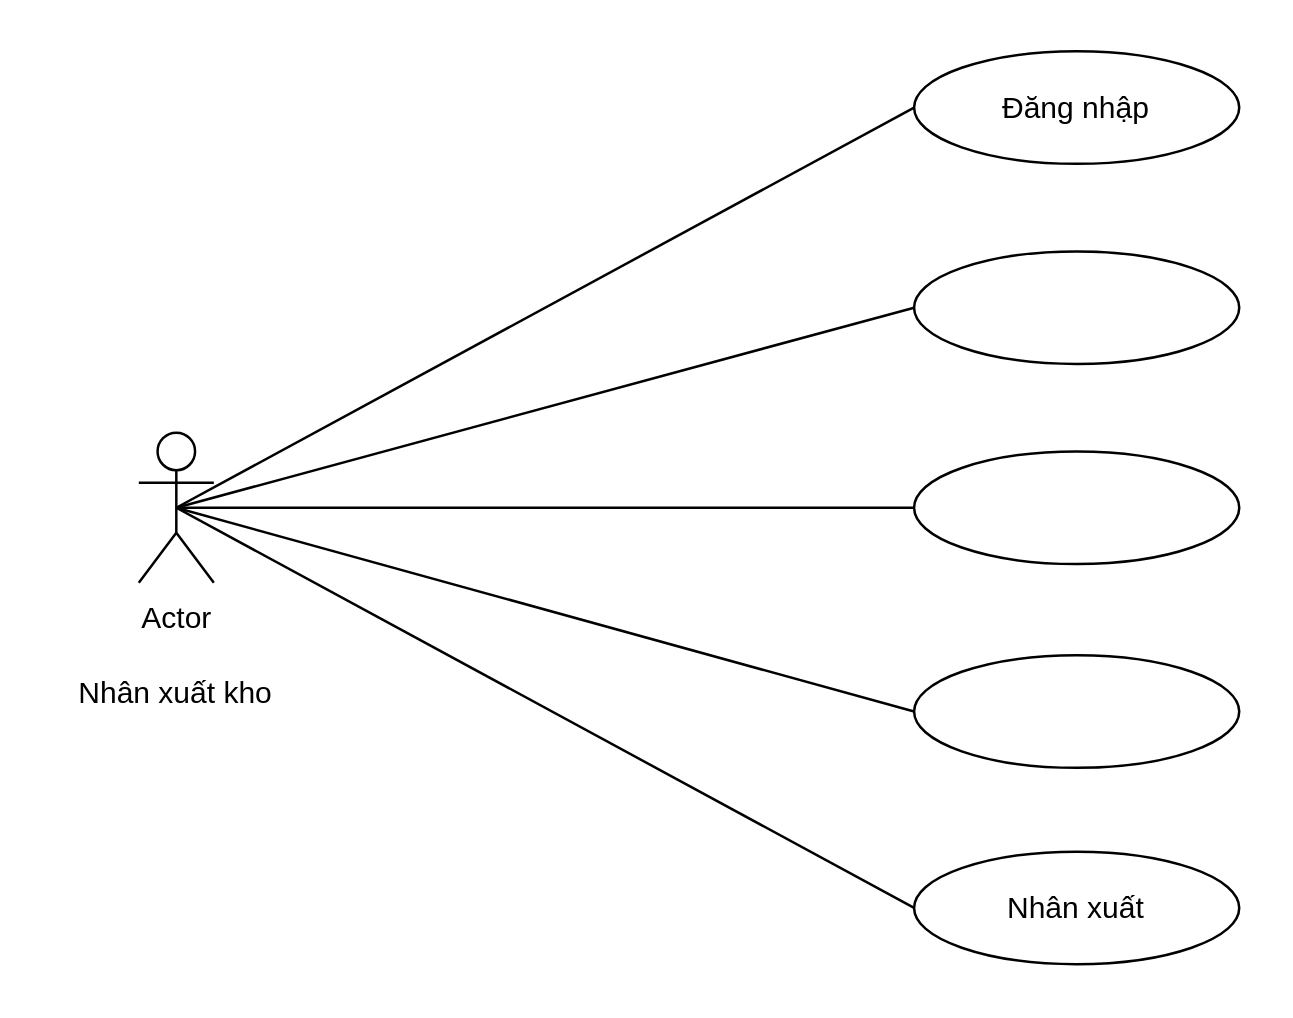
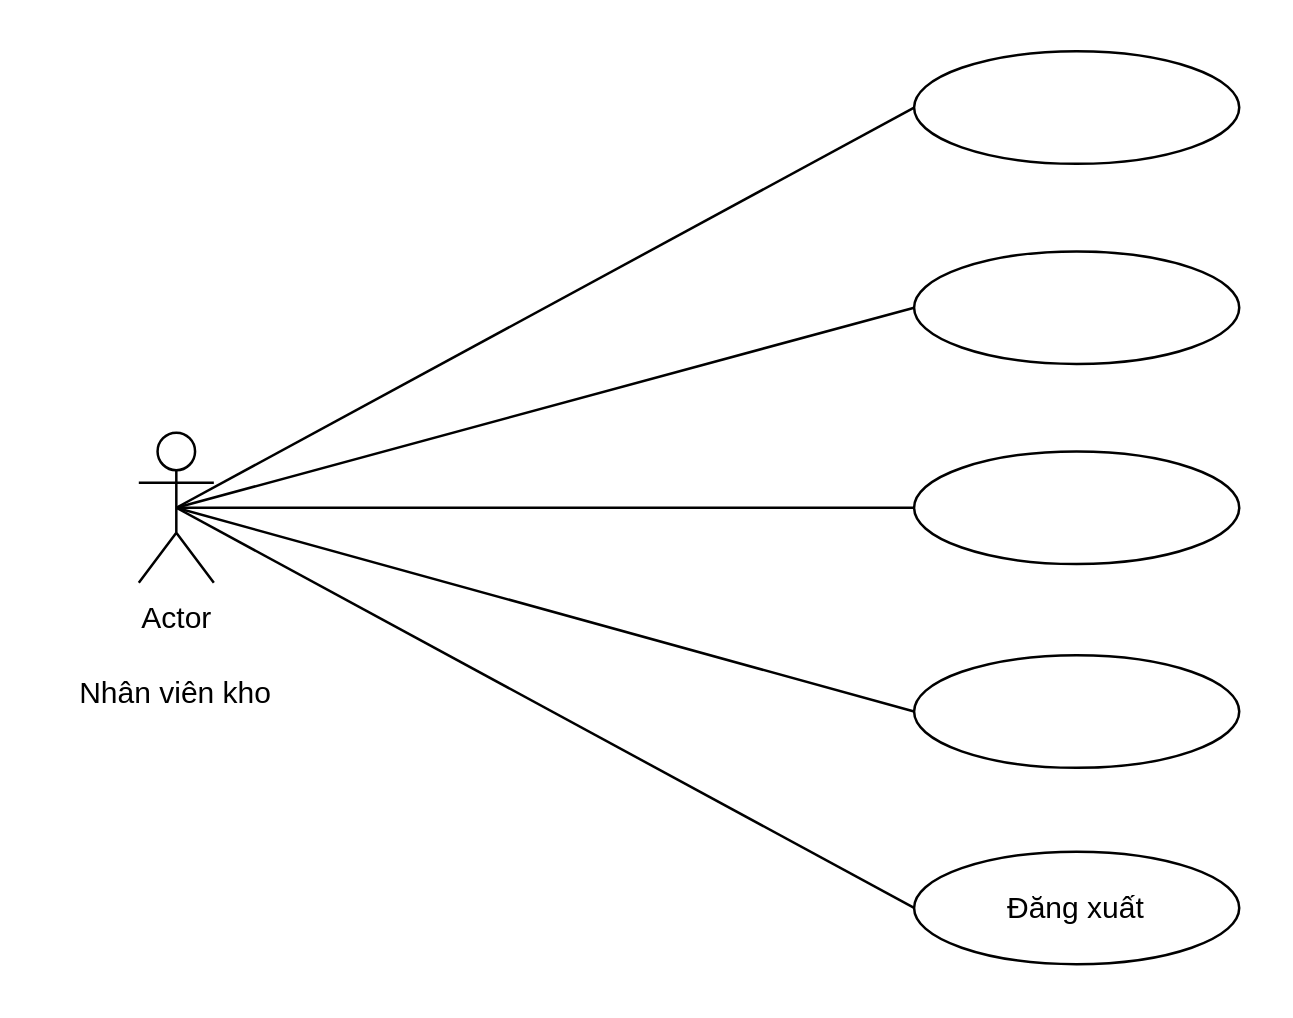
node "Đăng nhập": removed
node "Nhân xuất kho": label "Nhân xuất kho" -> "Nhân viên kho"
node "Nhân xuất": label "Nhân xuất" -> "Đăng xuất"
